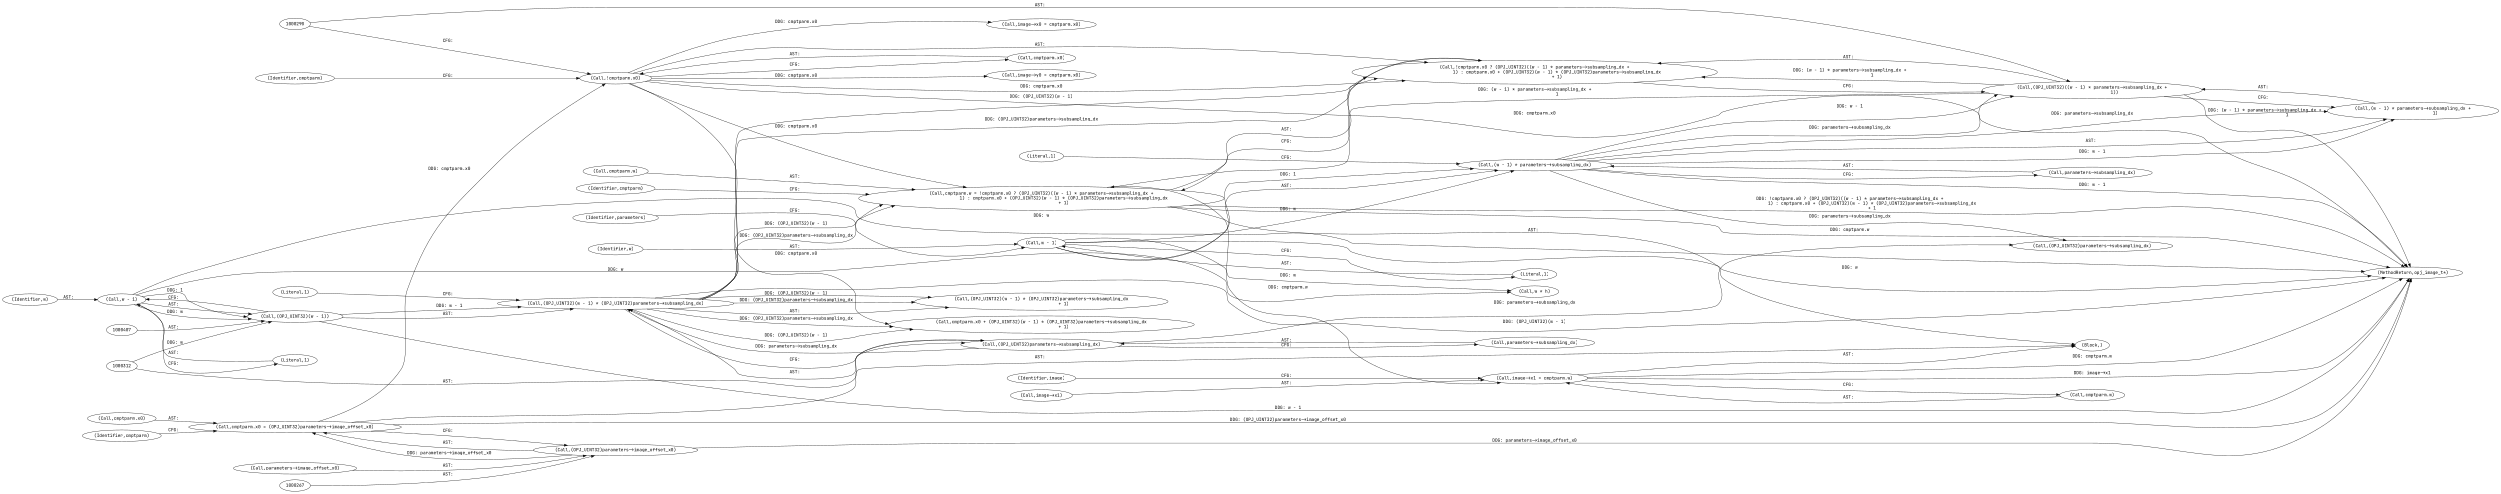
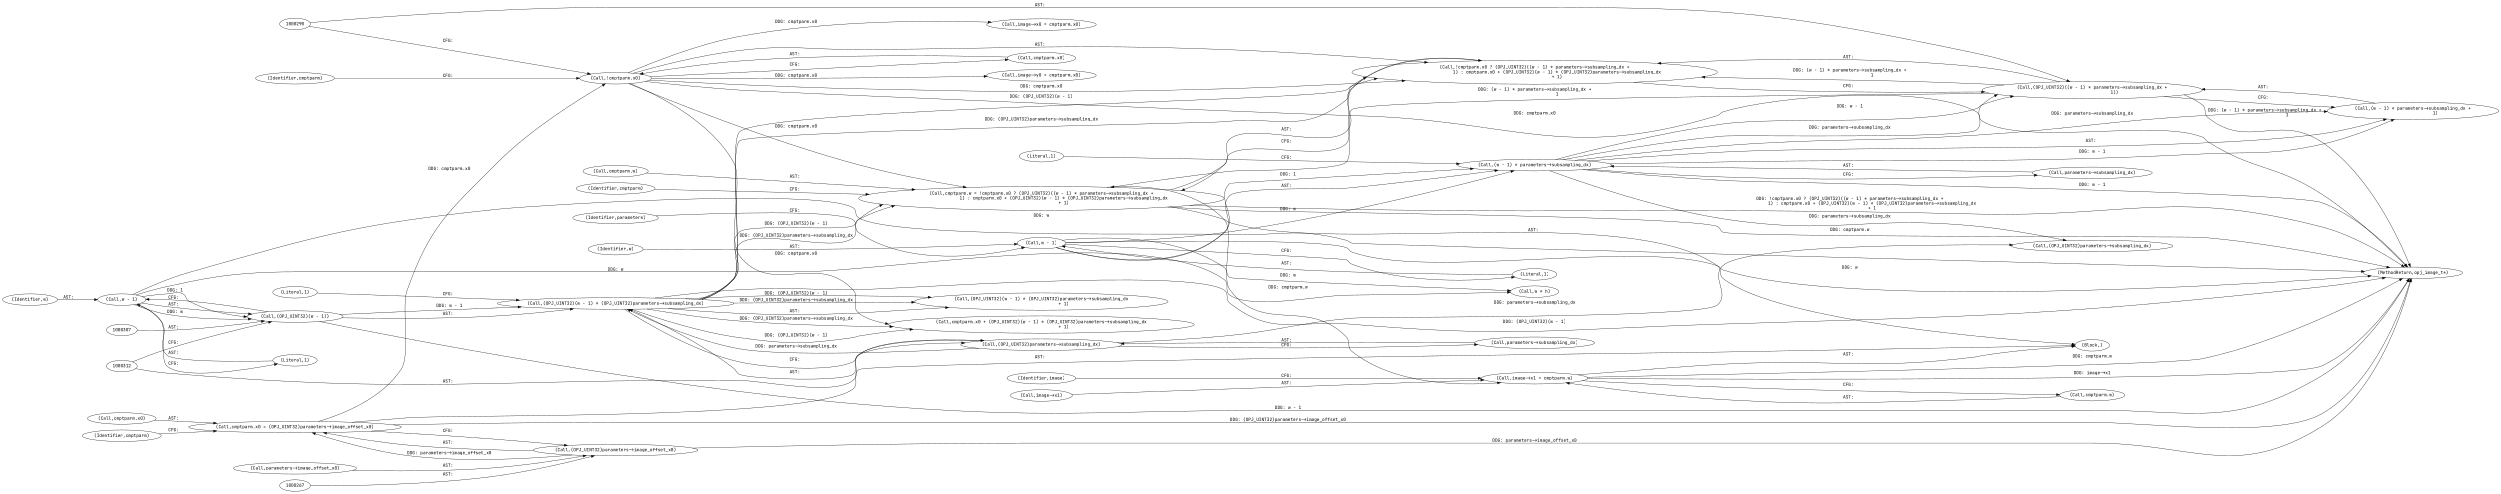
node "1000407": label "1000407" -> "1000307"
edge "1000312" -> "(Call,(OPJ_UINT32)(w - 1))": label "DDG: w" -> "CFG: "
